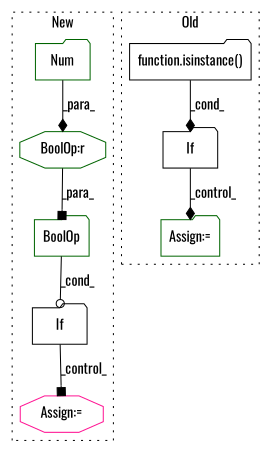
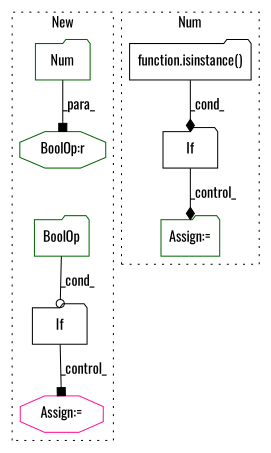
cluster "Old": label "Old" -> "Num"
edge "Num" -> "BoolOp:r": arrowhead diamond -> box
edge "BoolOp:r" -> "BoolOp": removed, label "_para_"
